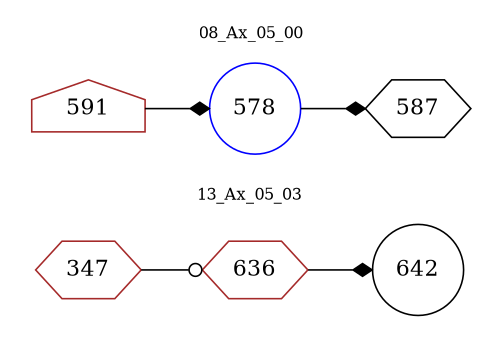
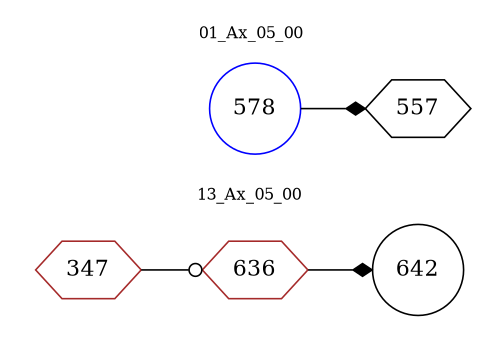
cluster "08_Ax_05_00": label "08_Ax_05_00" -> "01_Ax_05_00"
node "591": removed
node "587": label "587" -> "557"
cluster "13_Ax_05_03": label "13_Ax_05_03" -> "13_Ax_05_00"
